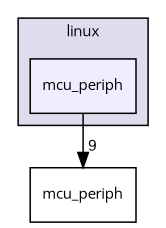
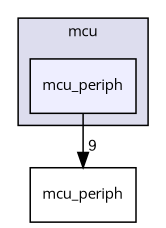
cluster "linux": label "linux" -> "mcu"
